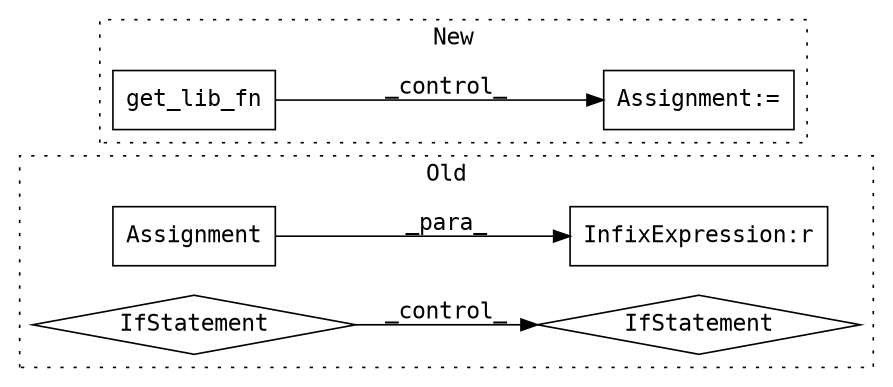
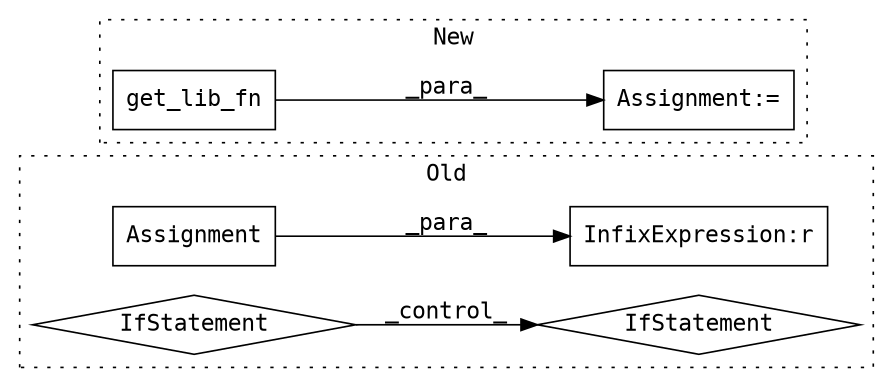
edge "get_lib_fn" -> "Assignment:=": label "_control_" -> "_para_"
